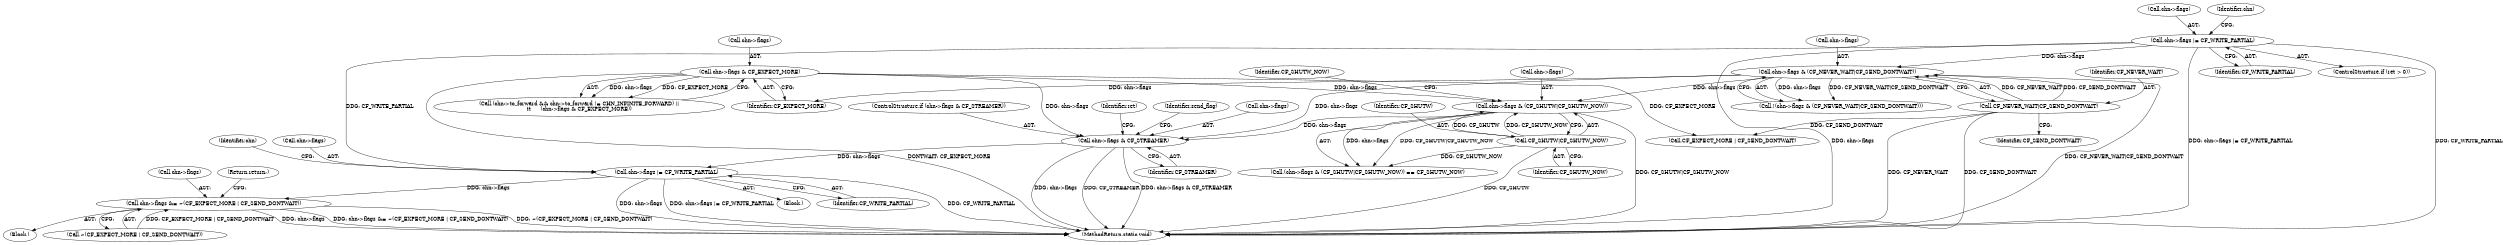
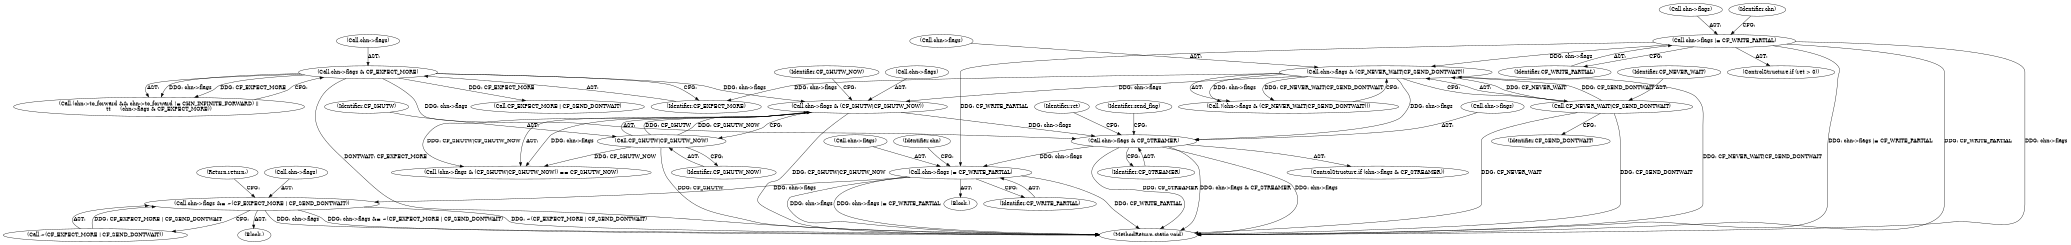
edge "(Call,CF_NEVER_WAIT|CF_SEND_DONTWAIT)" -> "(Call,CF_EXPECT_MORE | CF_SEND_DONTWAIT)": removed, label "DDG: CF_SEND_DONTWAIT"
edge "(ControlStructure,if (chn->flags & CF_STREAMER))" -> "(Call,chn->flags & CF_STREAMER)": reversed
